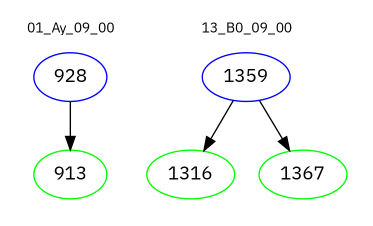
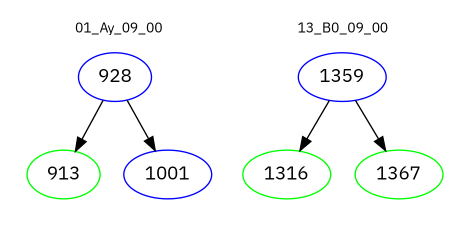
node "1001": added
